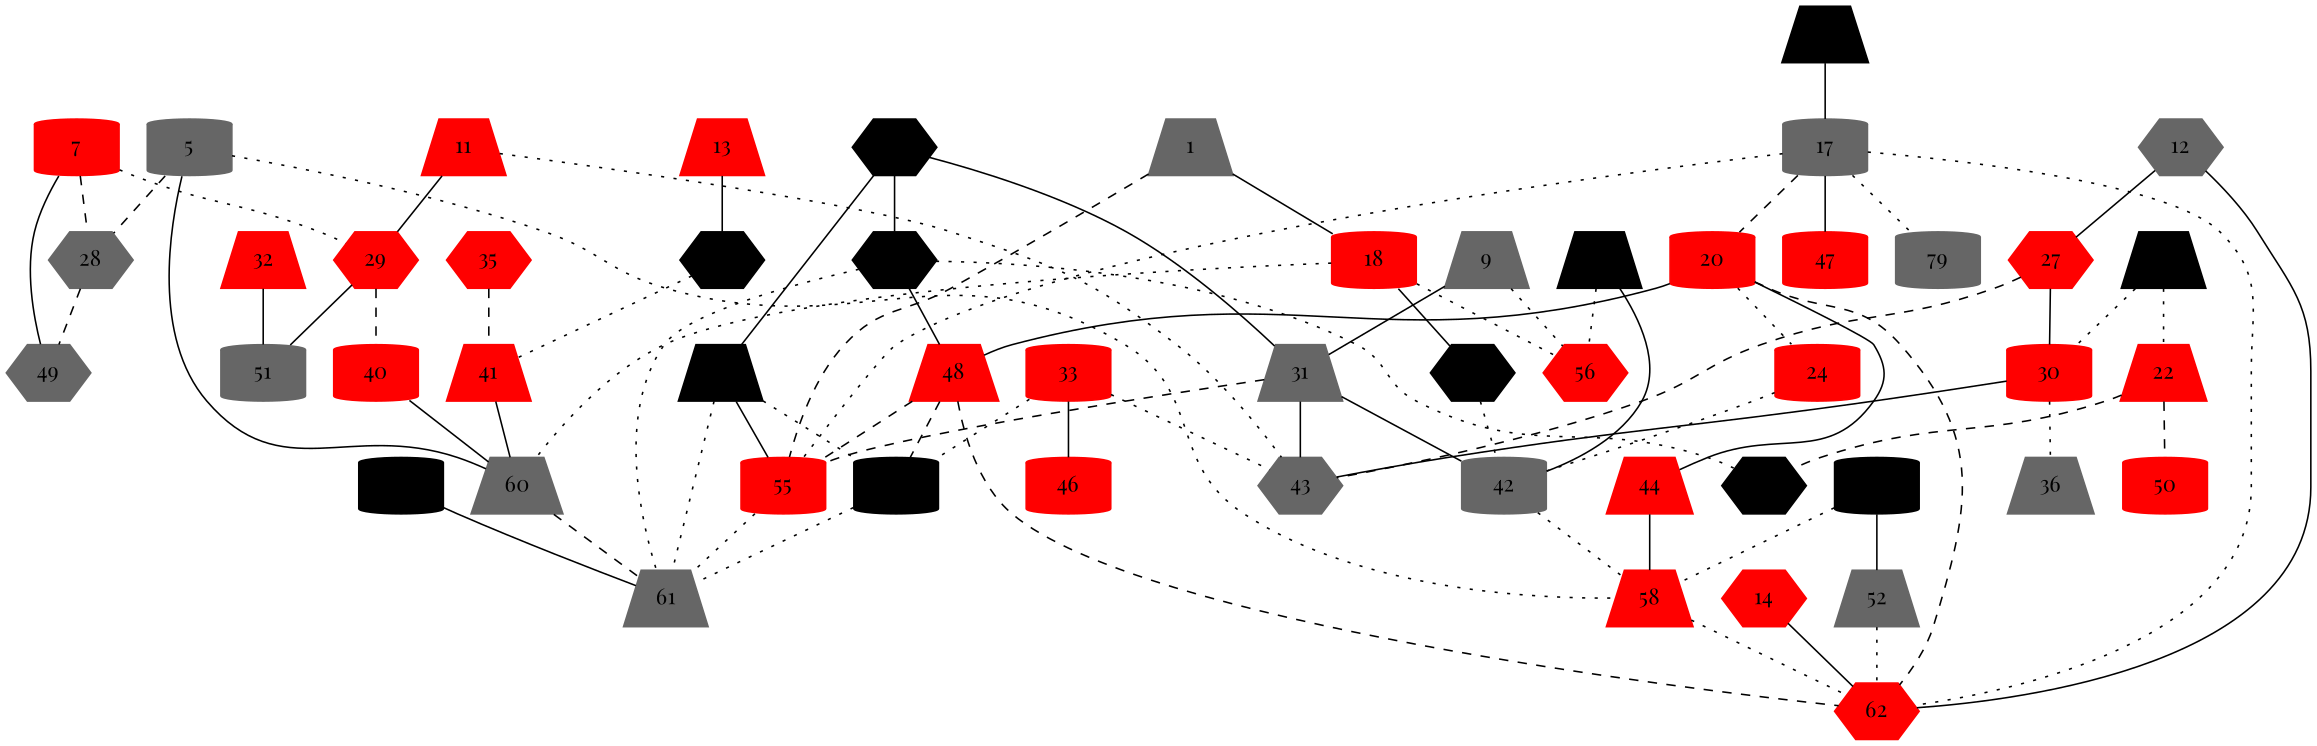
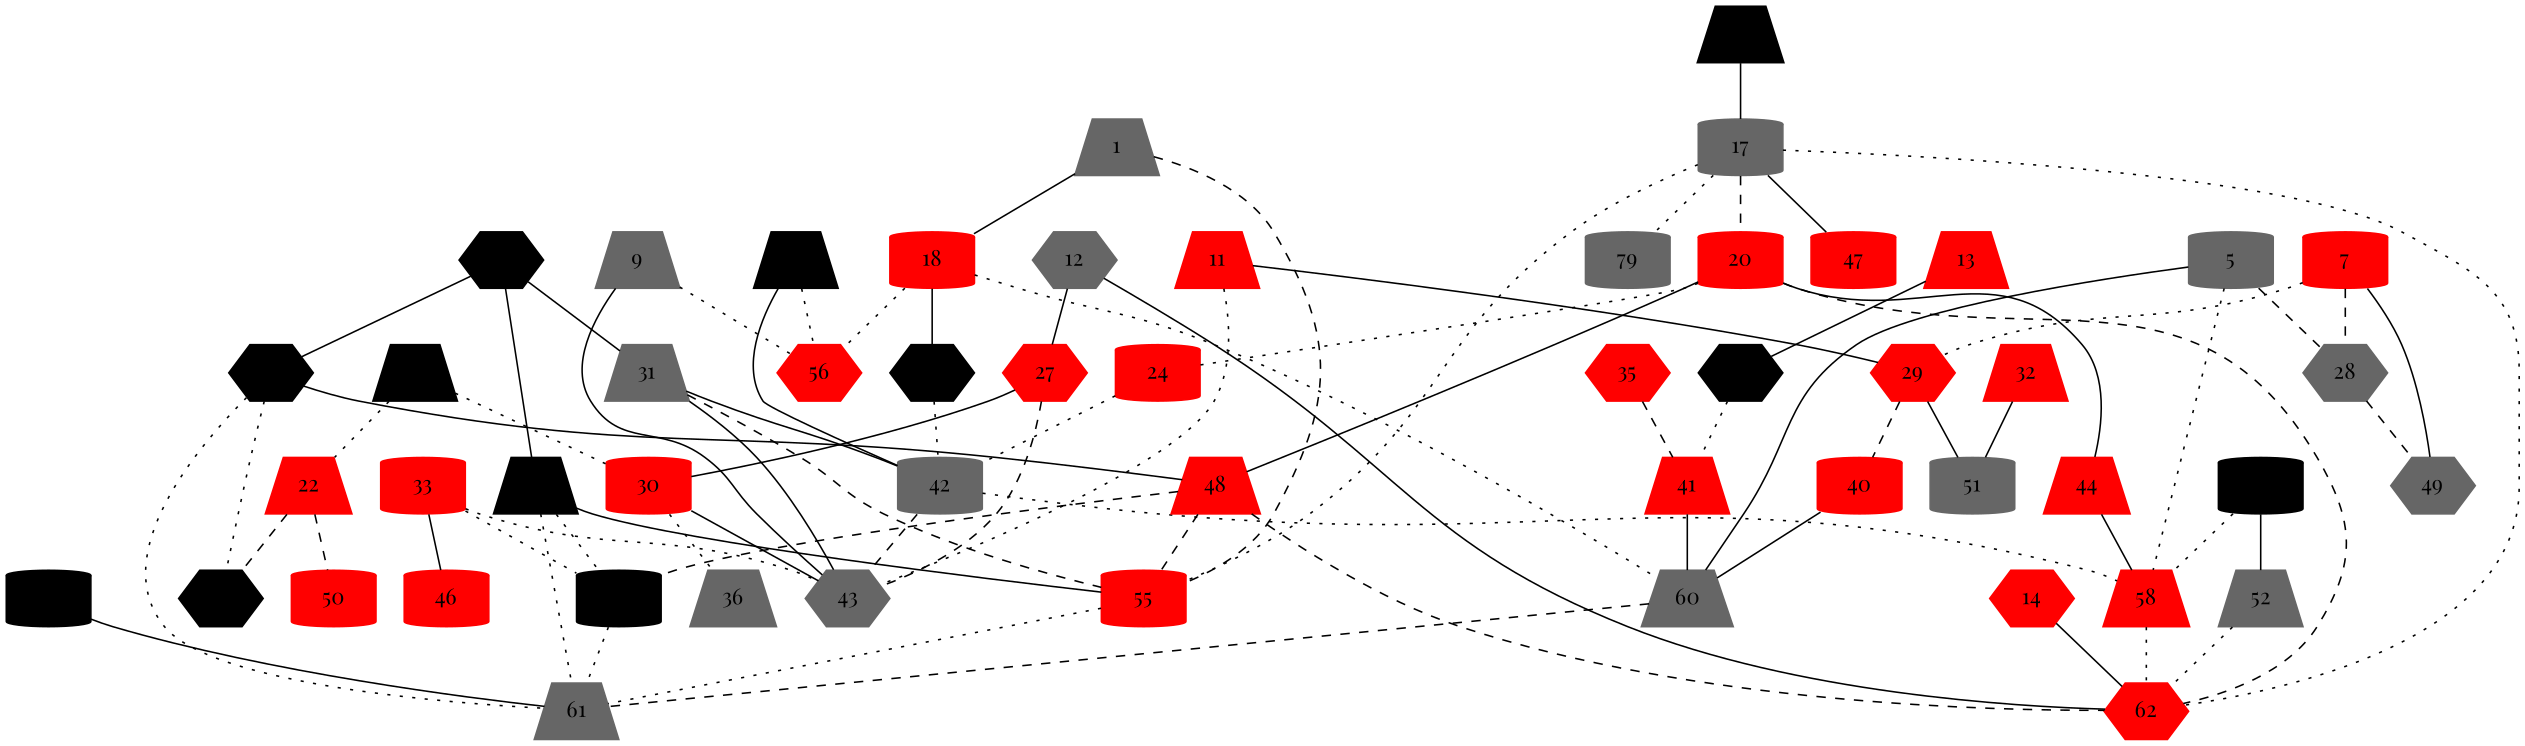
edge "9" -- "31": now "9" -- "43"
edge "42" -- "43": added
